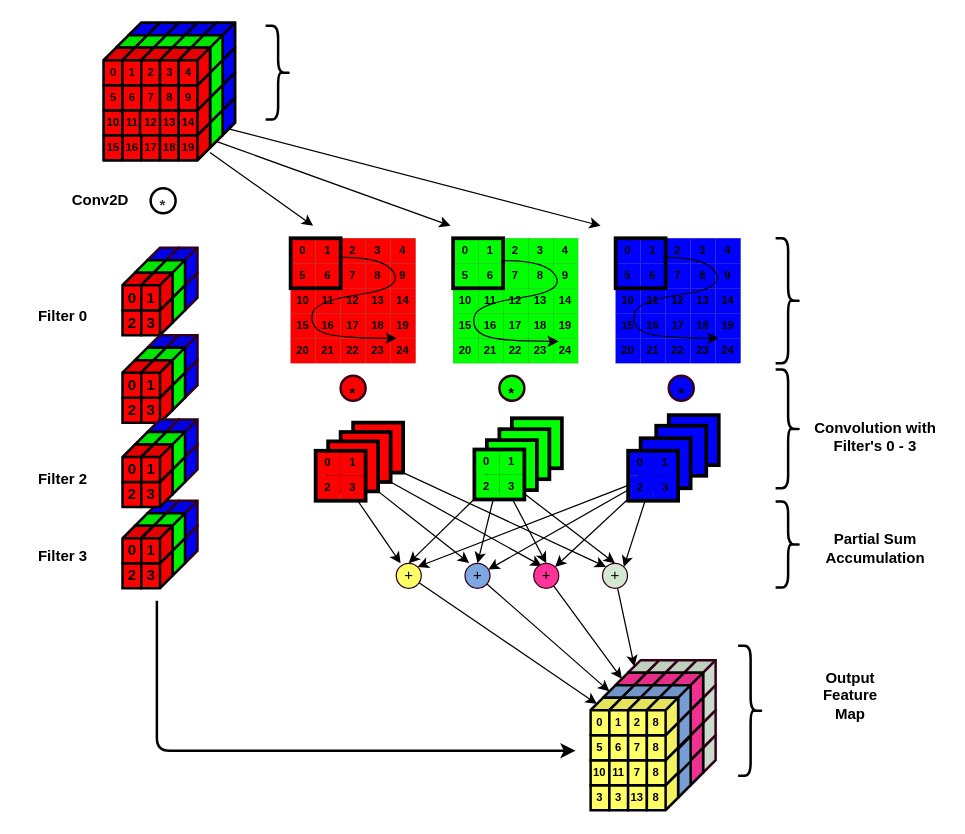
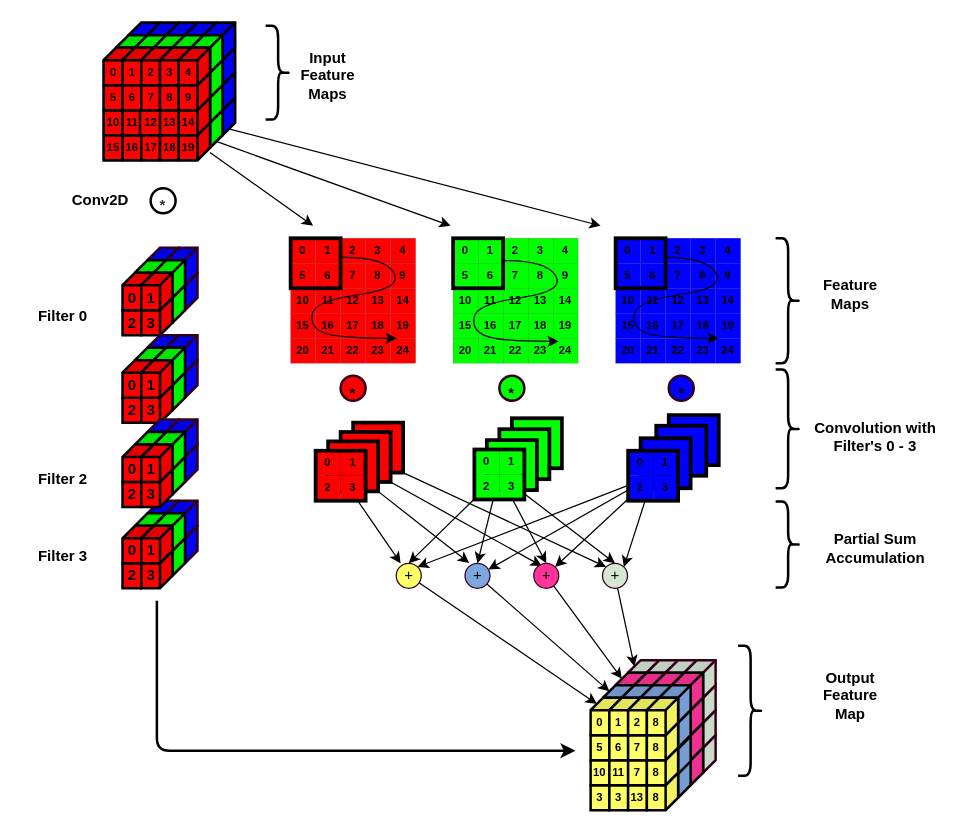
node "Input Feature Maps": added
node "Feature Maps": added
